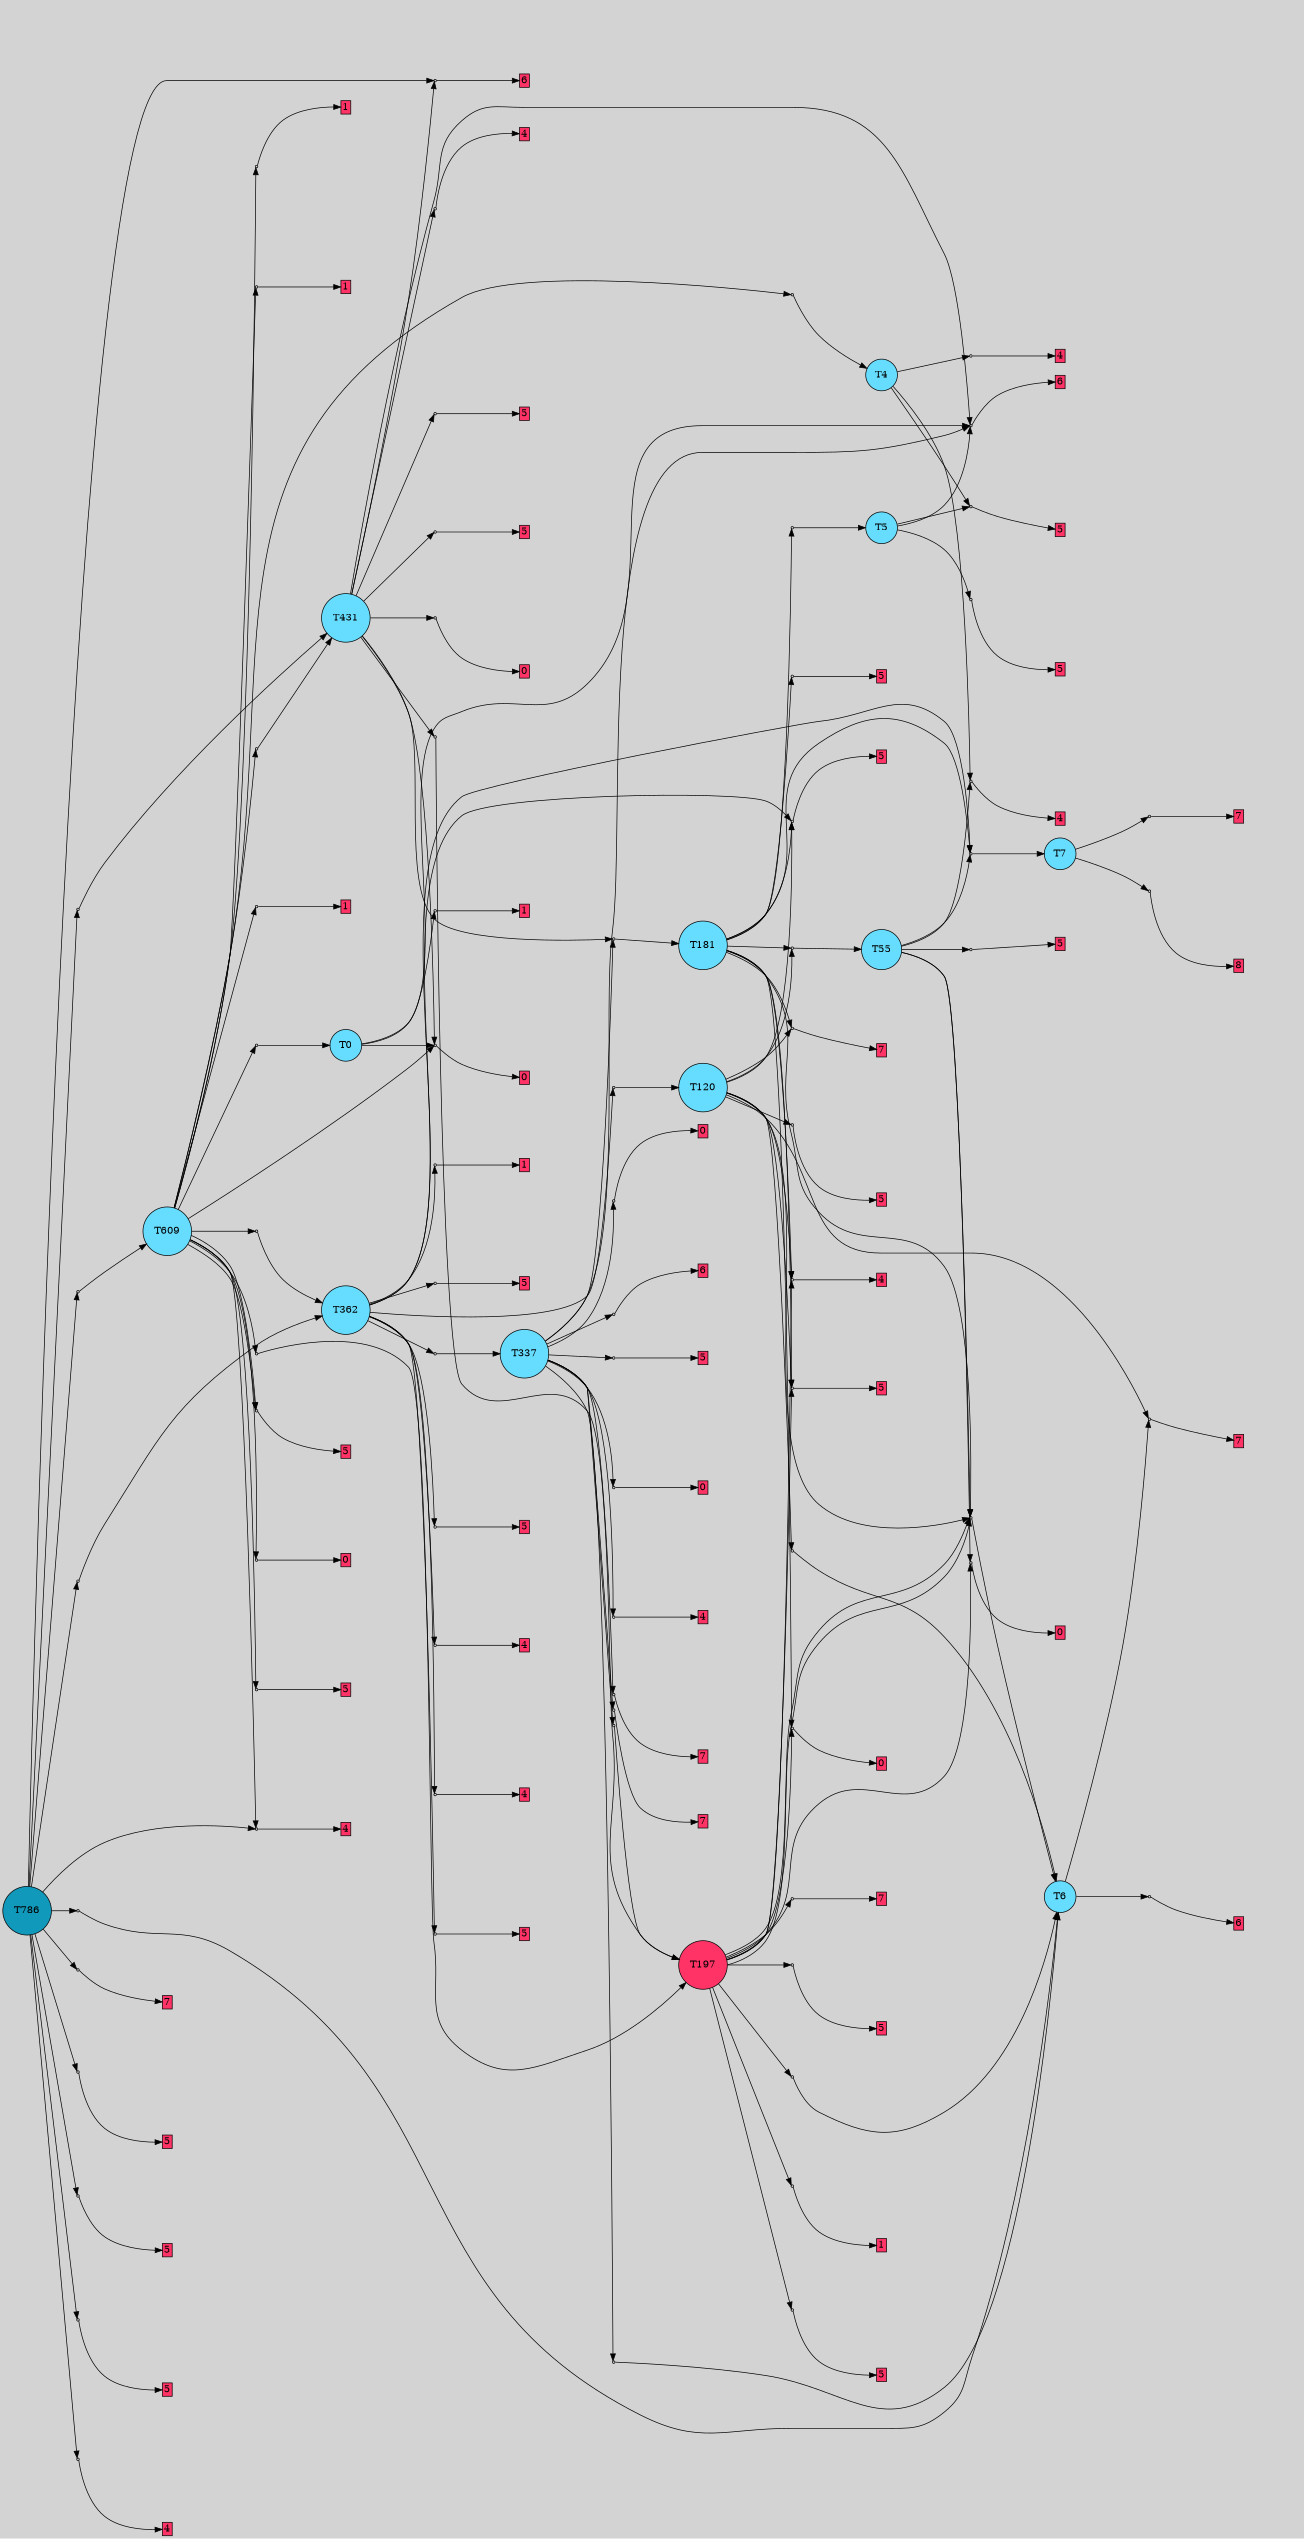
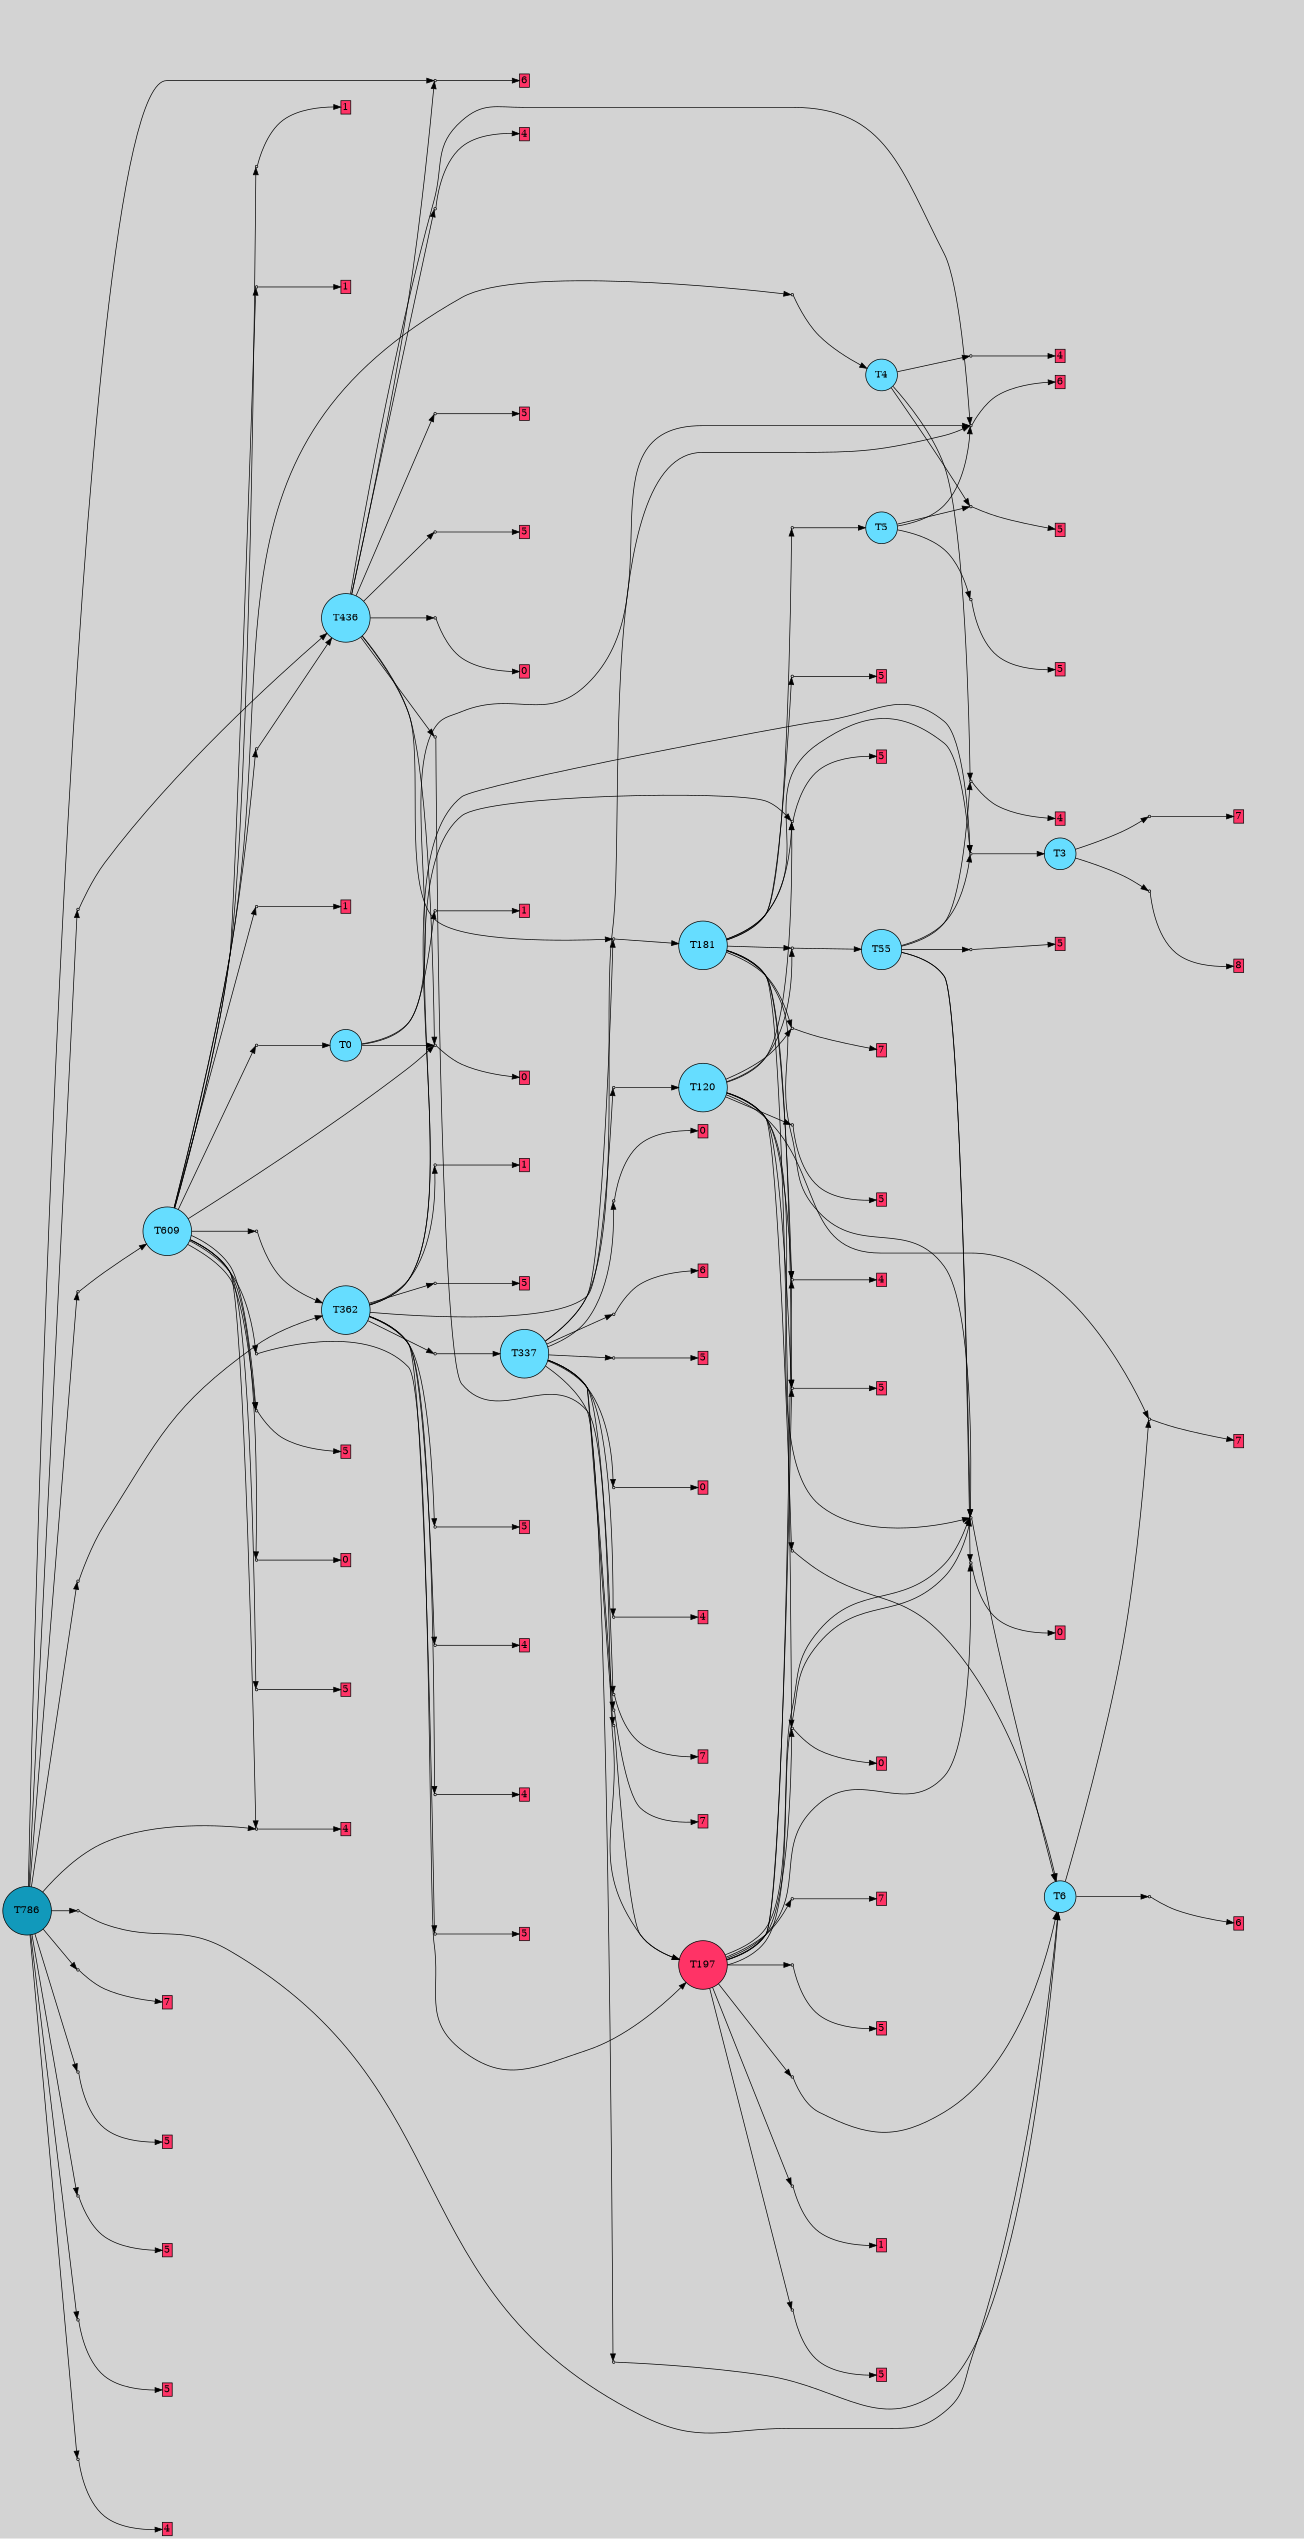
node "T431": label "T431" -> "T436"
node "T7": label "T7" -> "T3"
